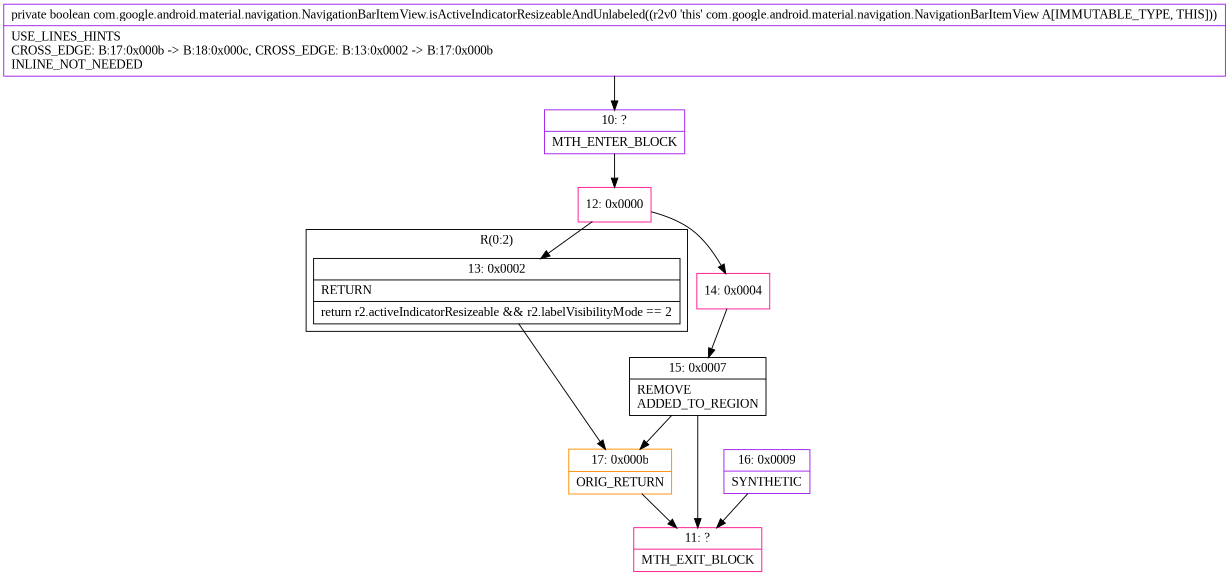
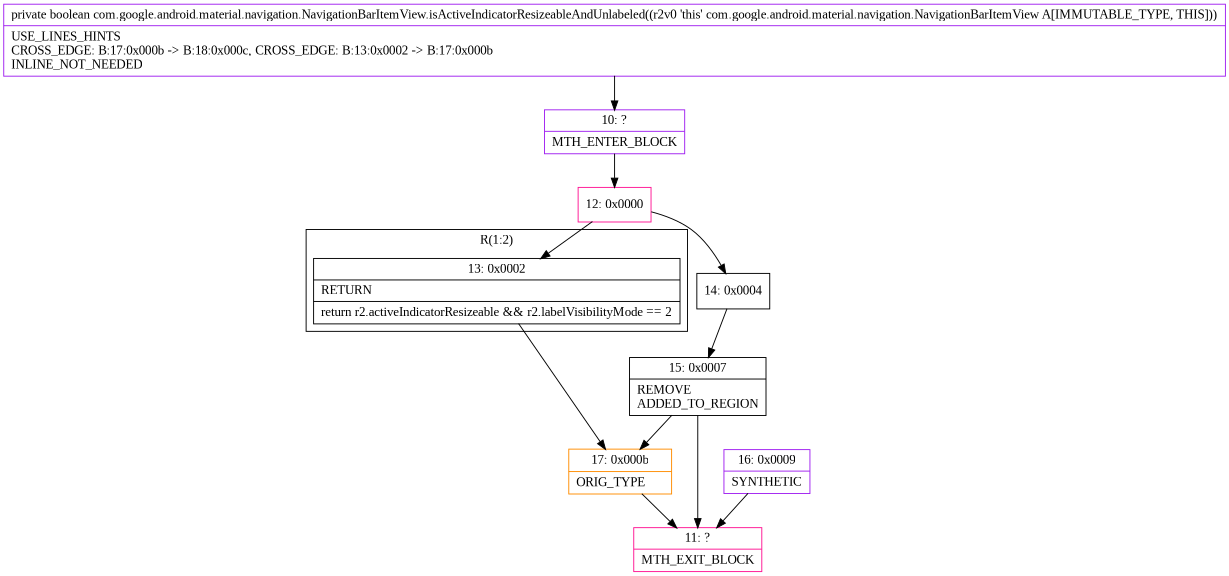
cluster "R(0:2)": label "R(0:2)" -> "R(1:2)"
node "14: 0x0004": color deeppink -> black
node "17: 0x000b": text "ORIG_RETURN" -> "ORIG_TYPE"
